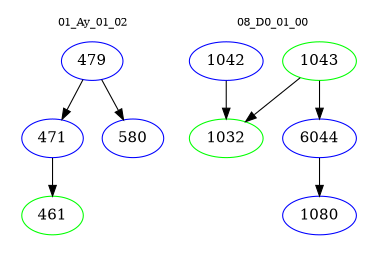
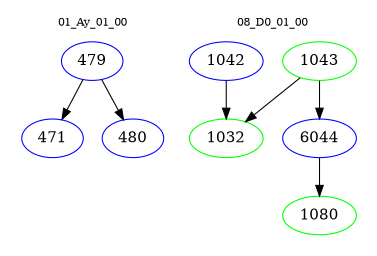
cluster "01_Ay_01_02": label "01_Ay_01_02" -> "01_Ay_01_00"
node "580": label "580" -> "480"
node "461": removed
node "1080": color blue -> green
